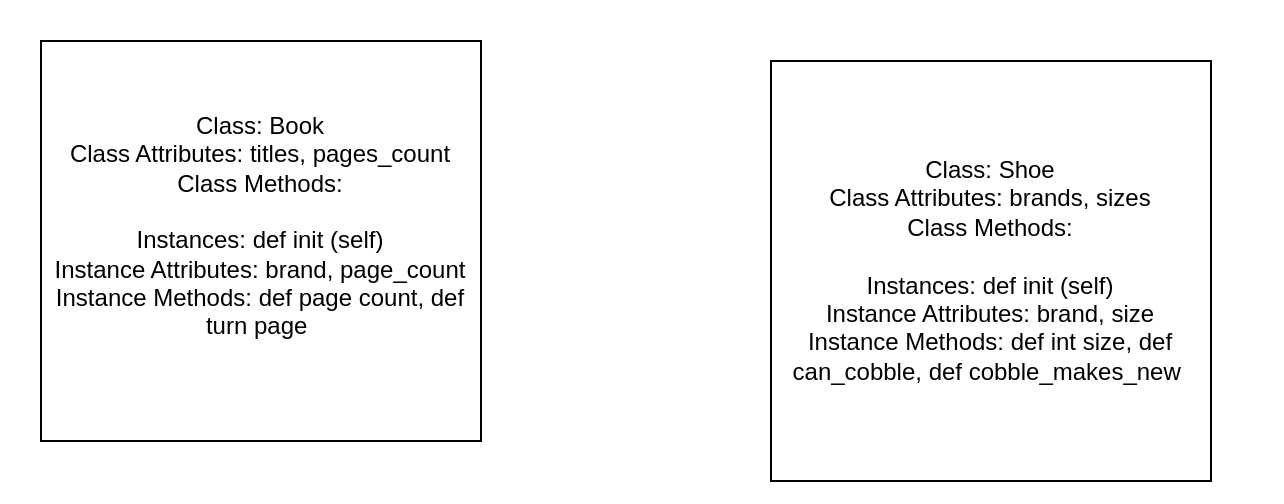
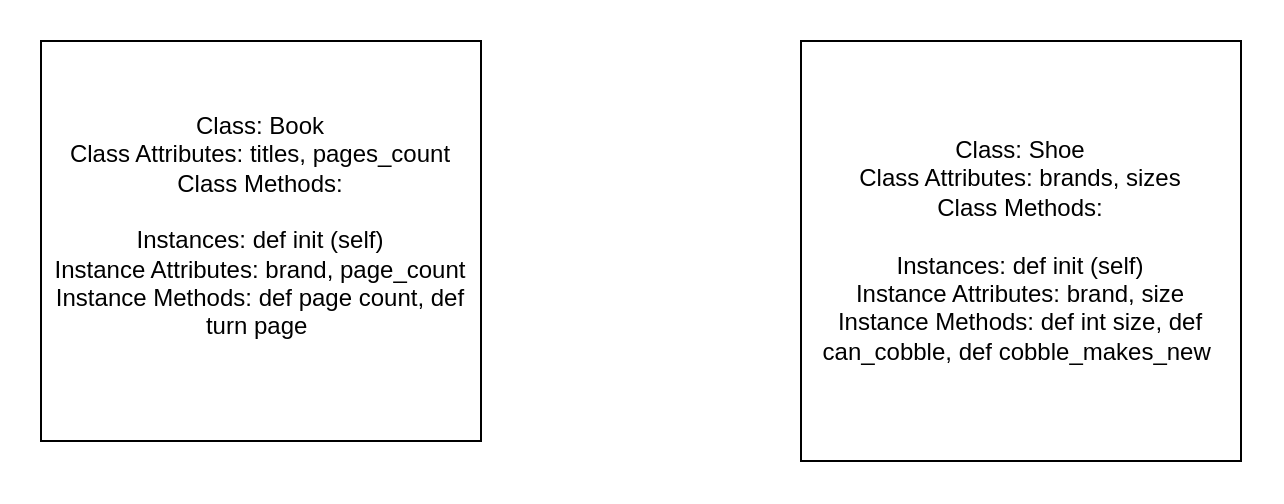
node "Class: Shoe Class Attributes: brands, sizesClass Methods:Instances: def init (self)Instance Attributes: brand, sizeInstance Methods: def int size, def can_cobble, def cobble_makes_new": moved (991, 271) -> (1021, 251)
